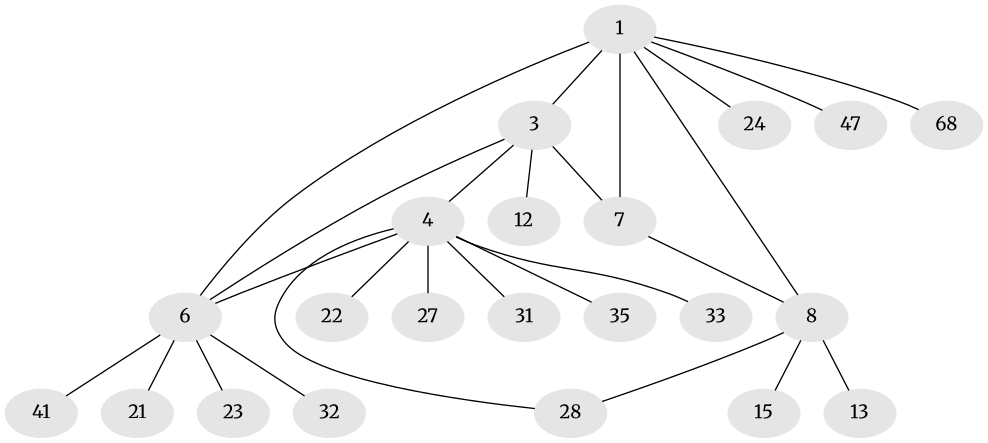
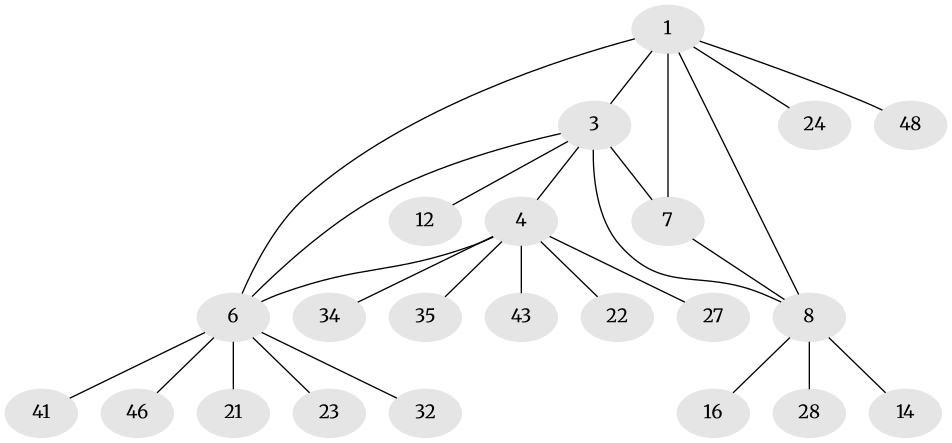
node "47": removed
node "68": label "68" -> "48"
edge "3" -- "8": added
node "31": label "31" -> "34"
node "33": label "33" -> "43"
edge "4" -- "28": removed
node "46": added
node "15": label "15" -> "16"
node "13": label "13" -> "14"
